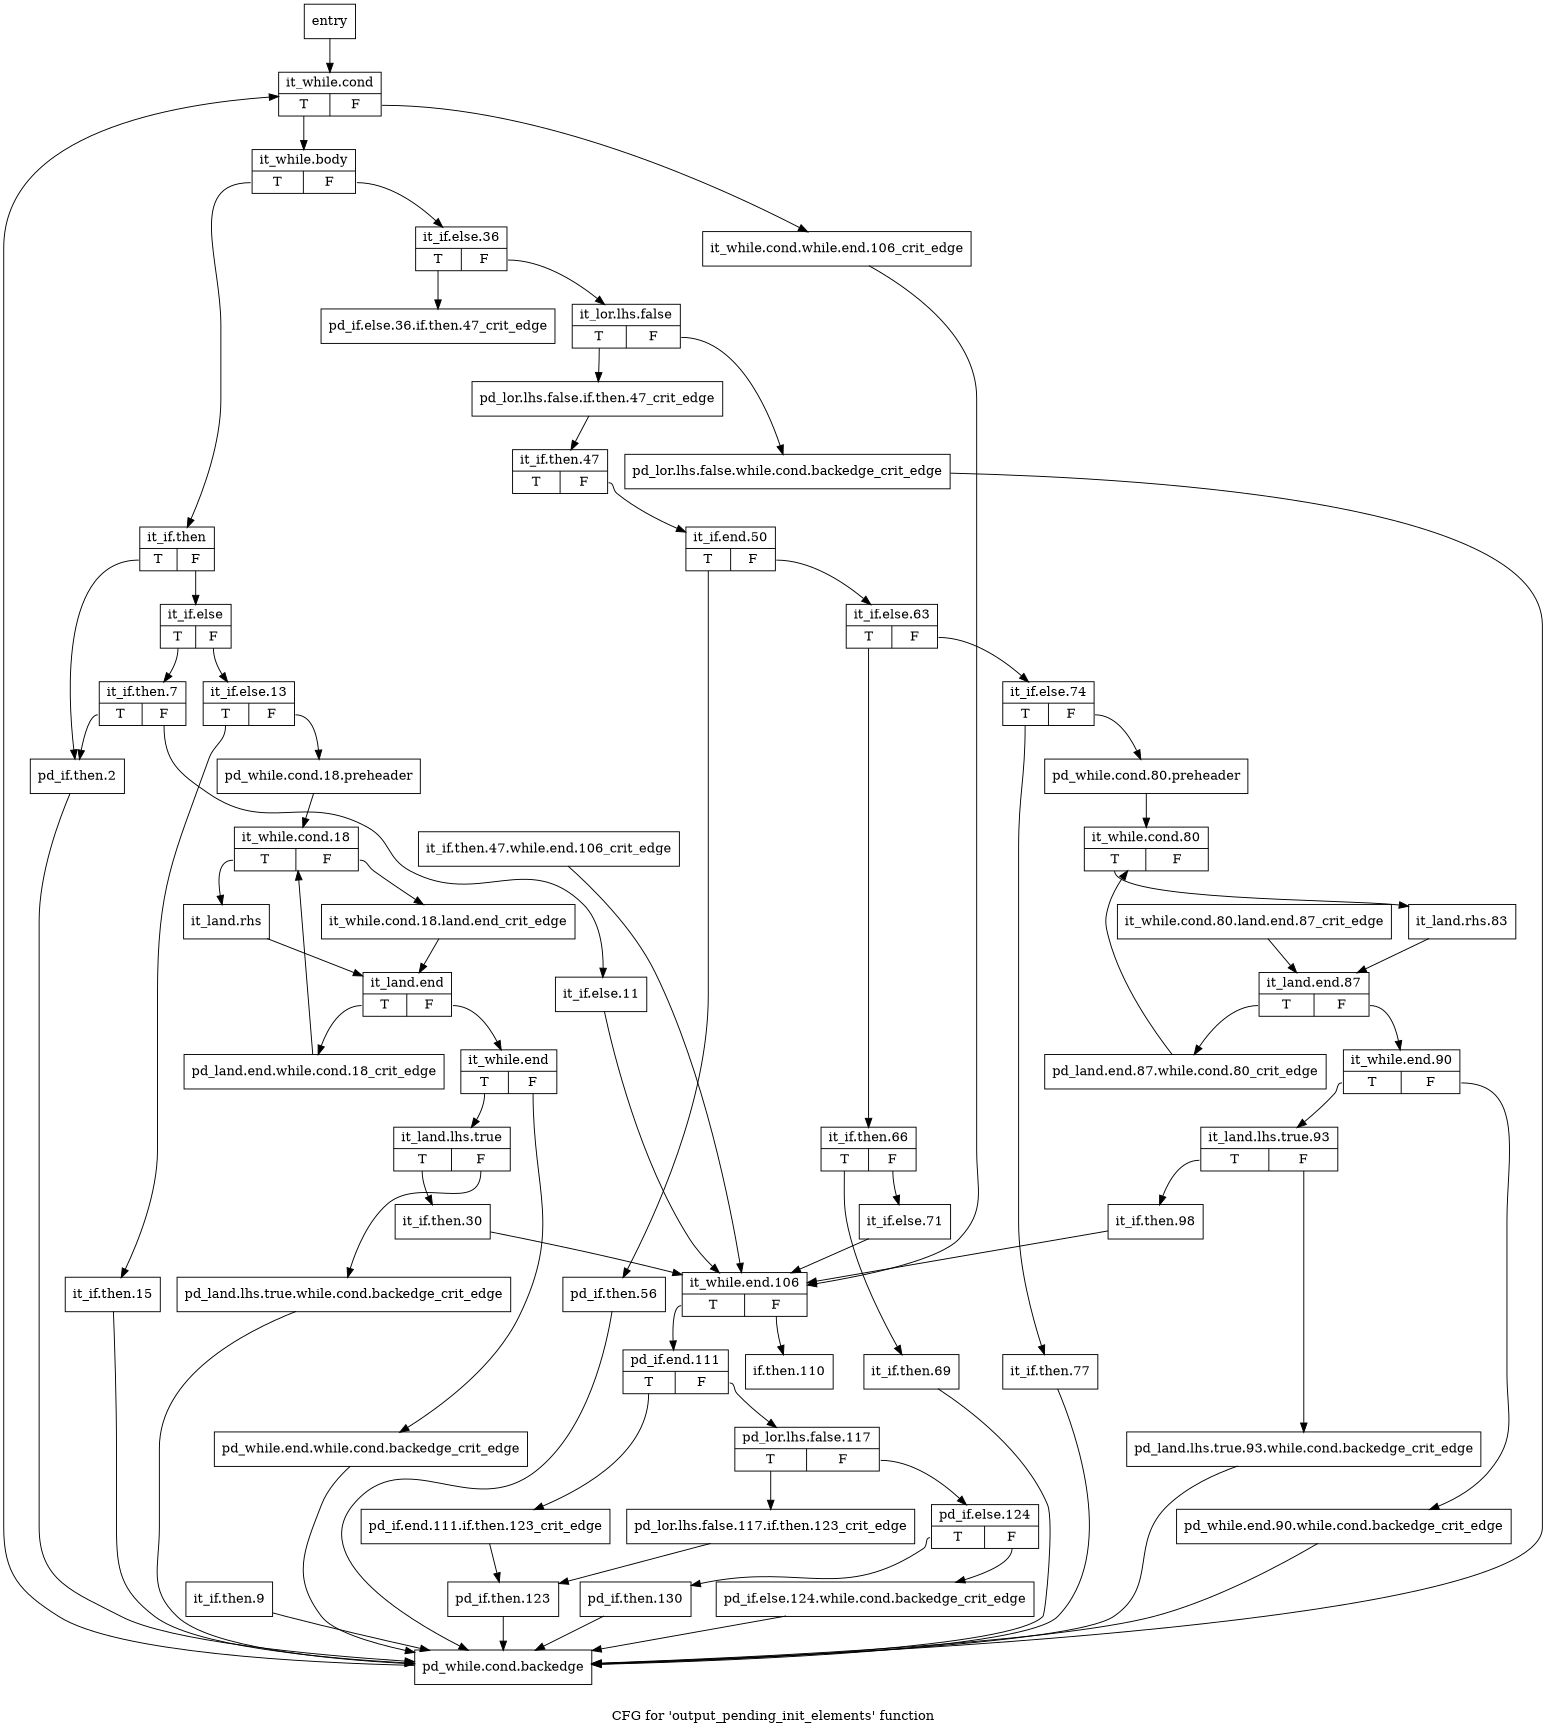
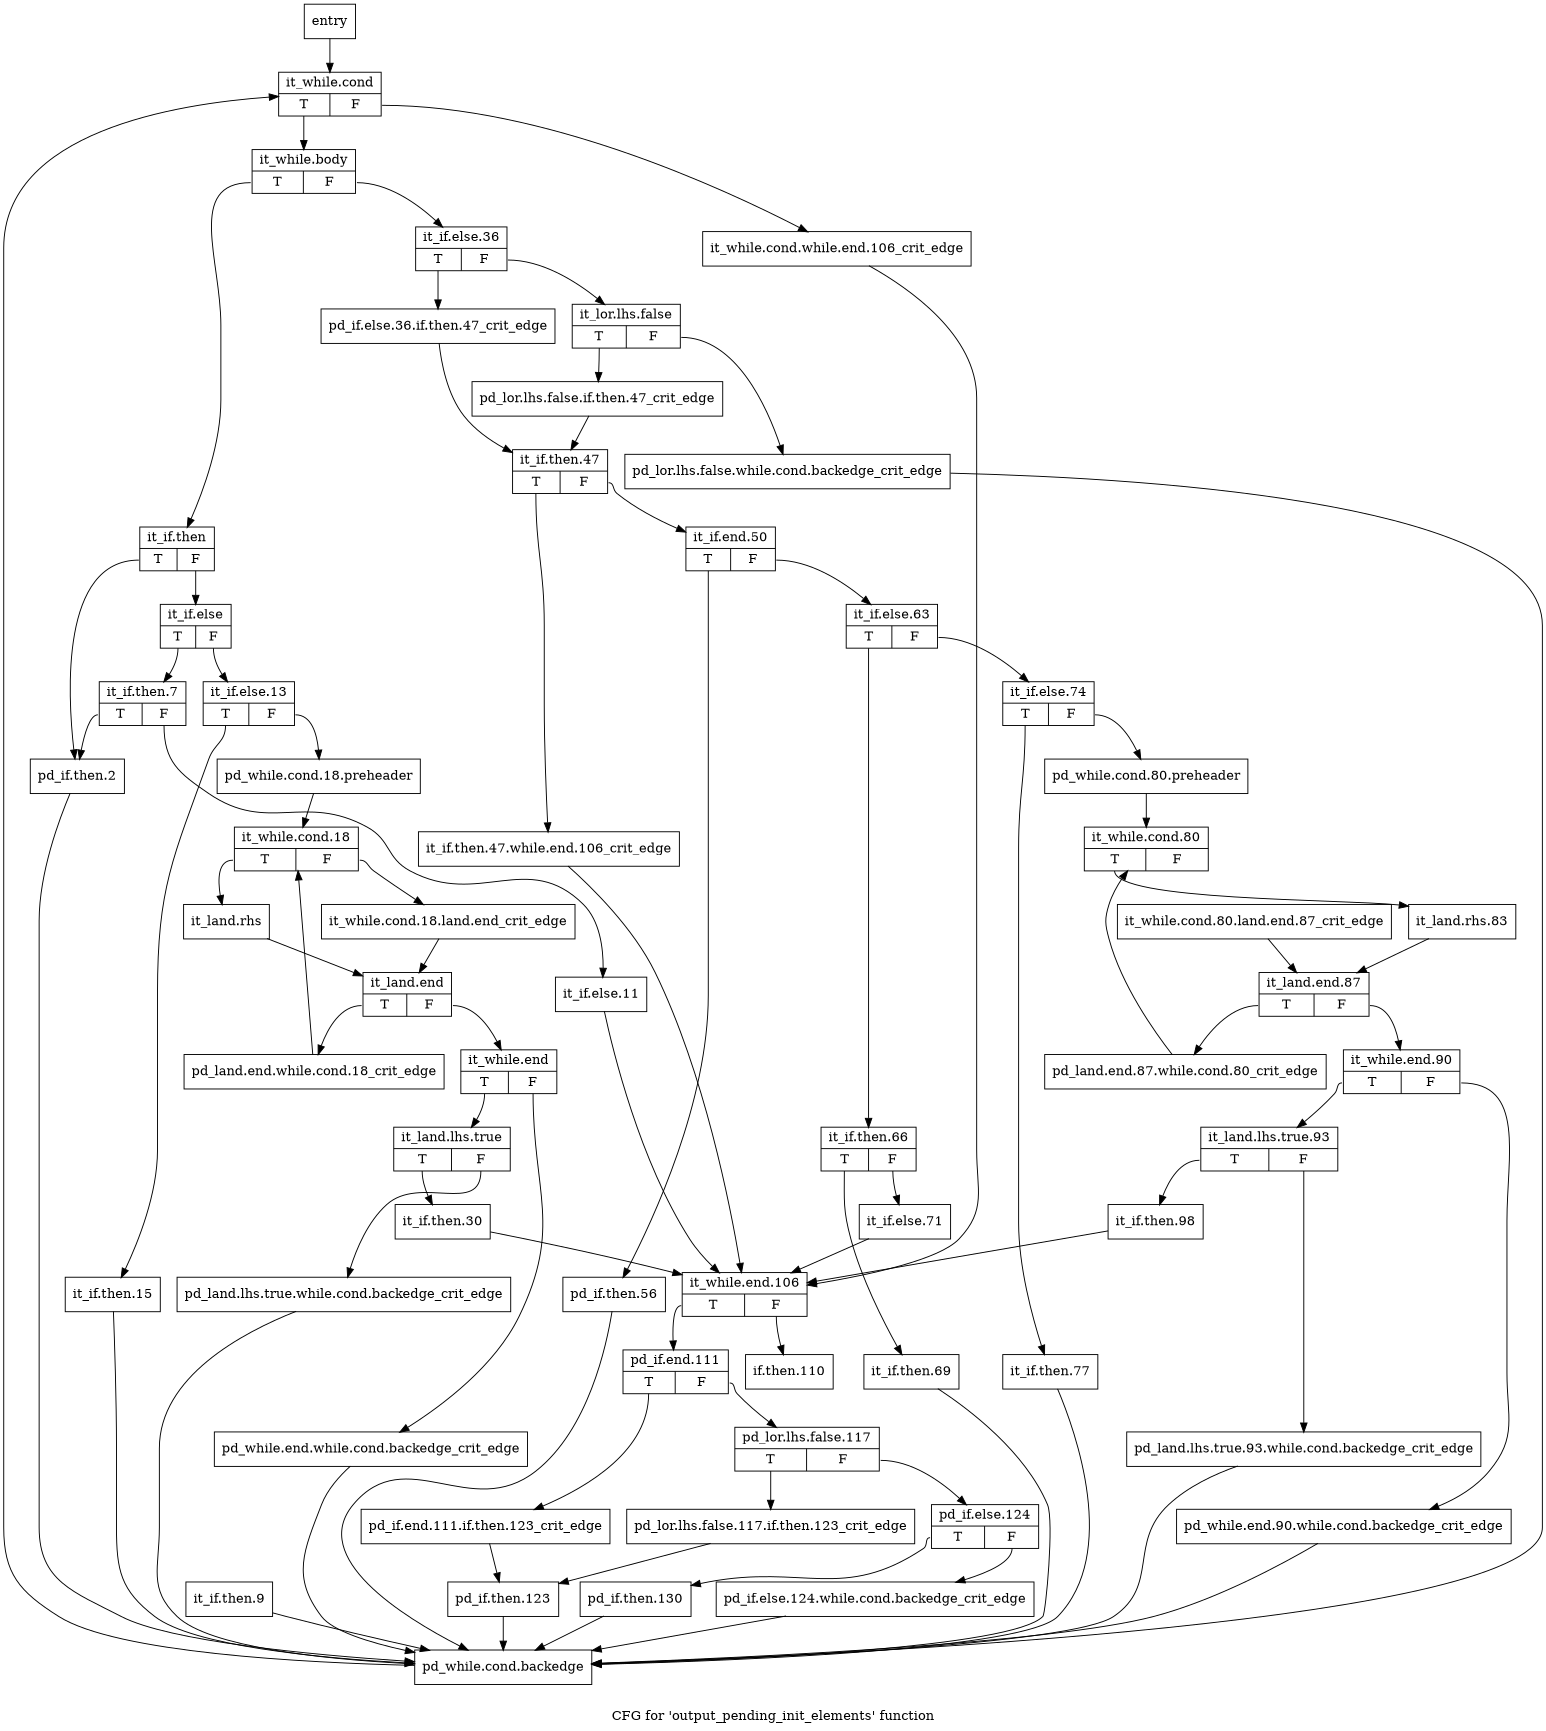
edge "pd_if.else.36.if.then.47_crit_edge" -> "it_if.then.47": added
edge "it_if.then.47" -> "it_if.then.47.while.end.106_crit_edge": added
